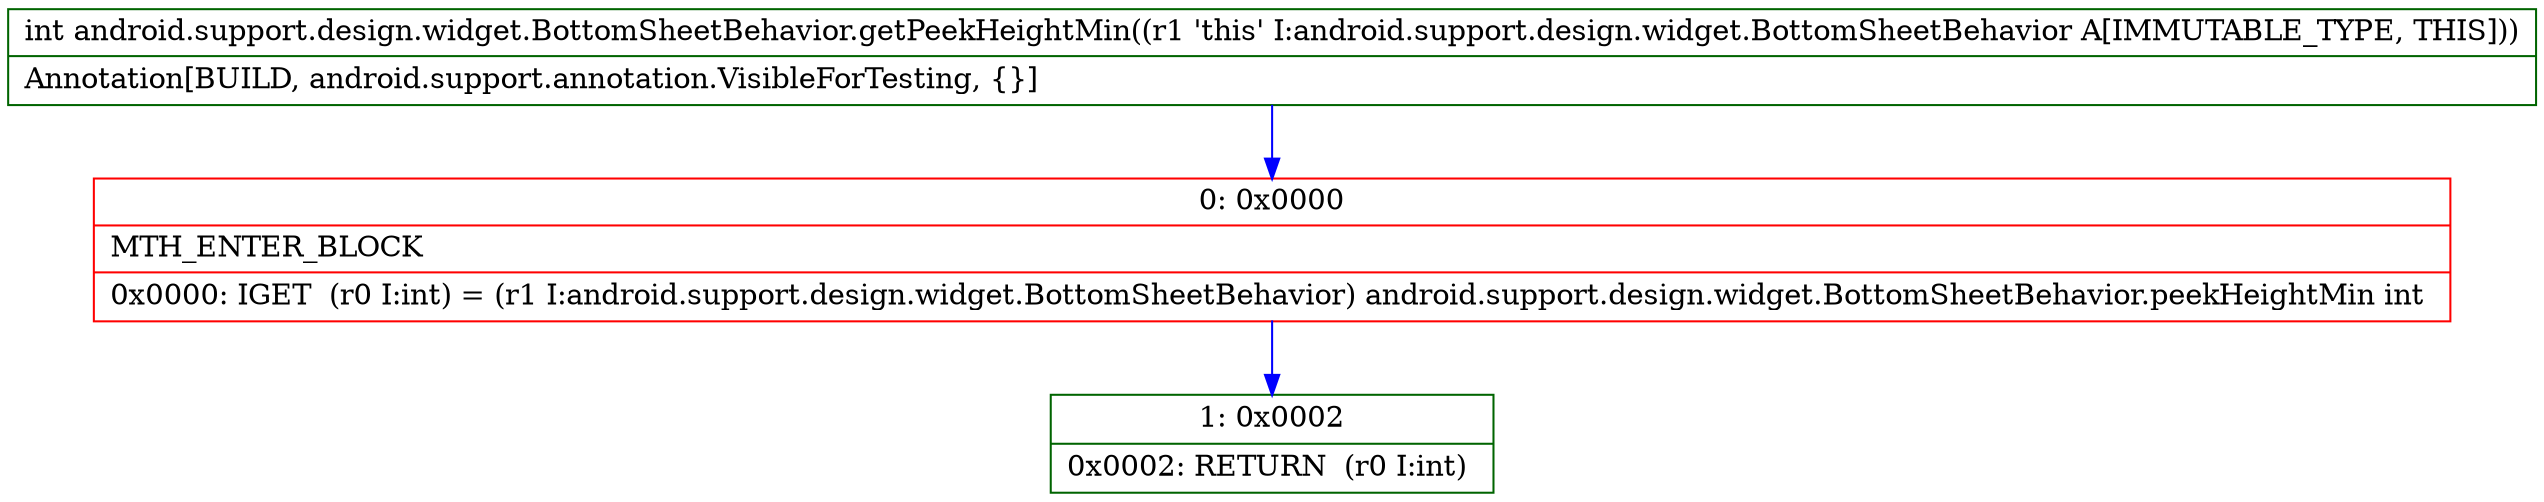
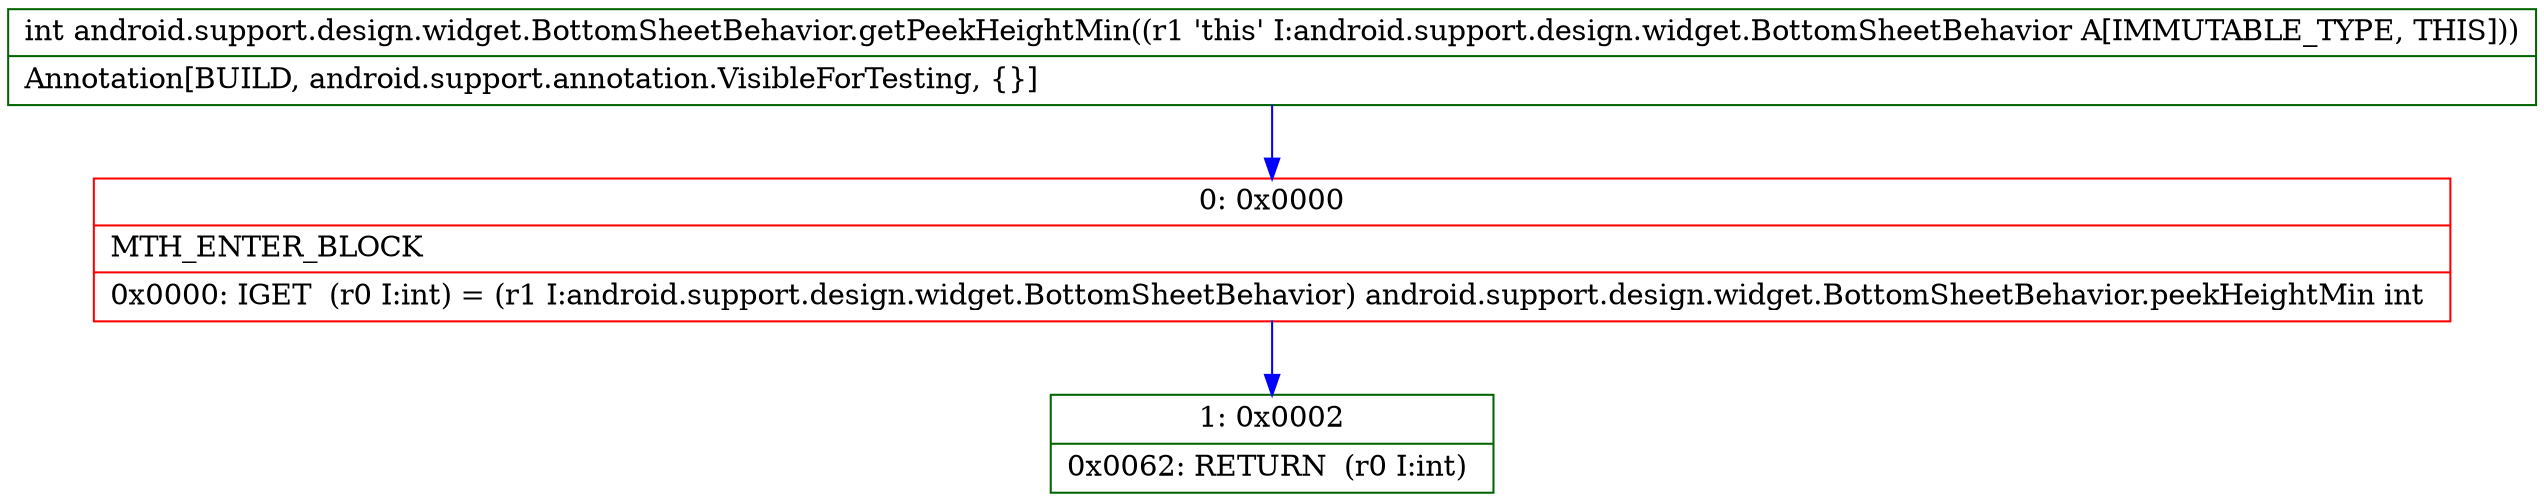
node "1: 0x0002": text "0x0002: RETURN  (r0 I:int)" -> "0x0062: RETURN  (r0 I:int)"
